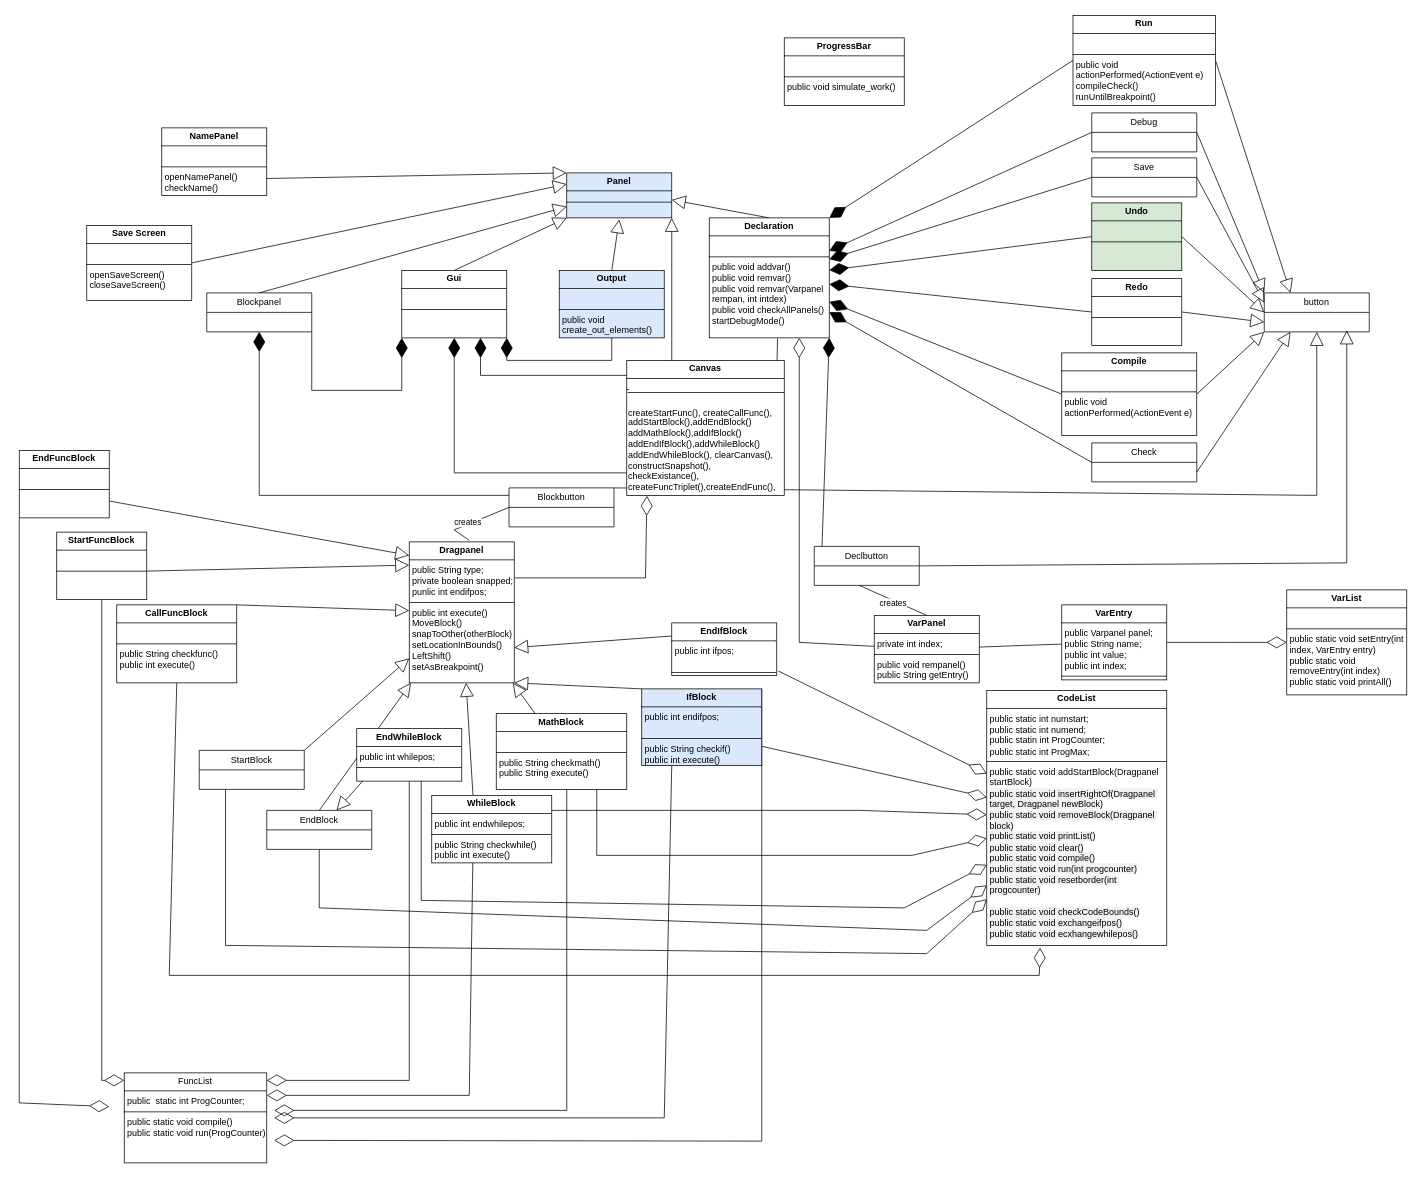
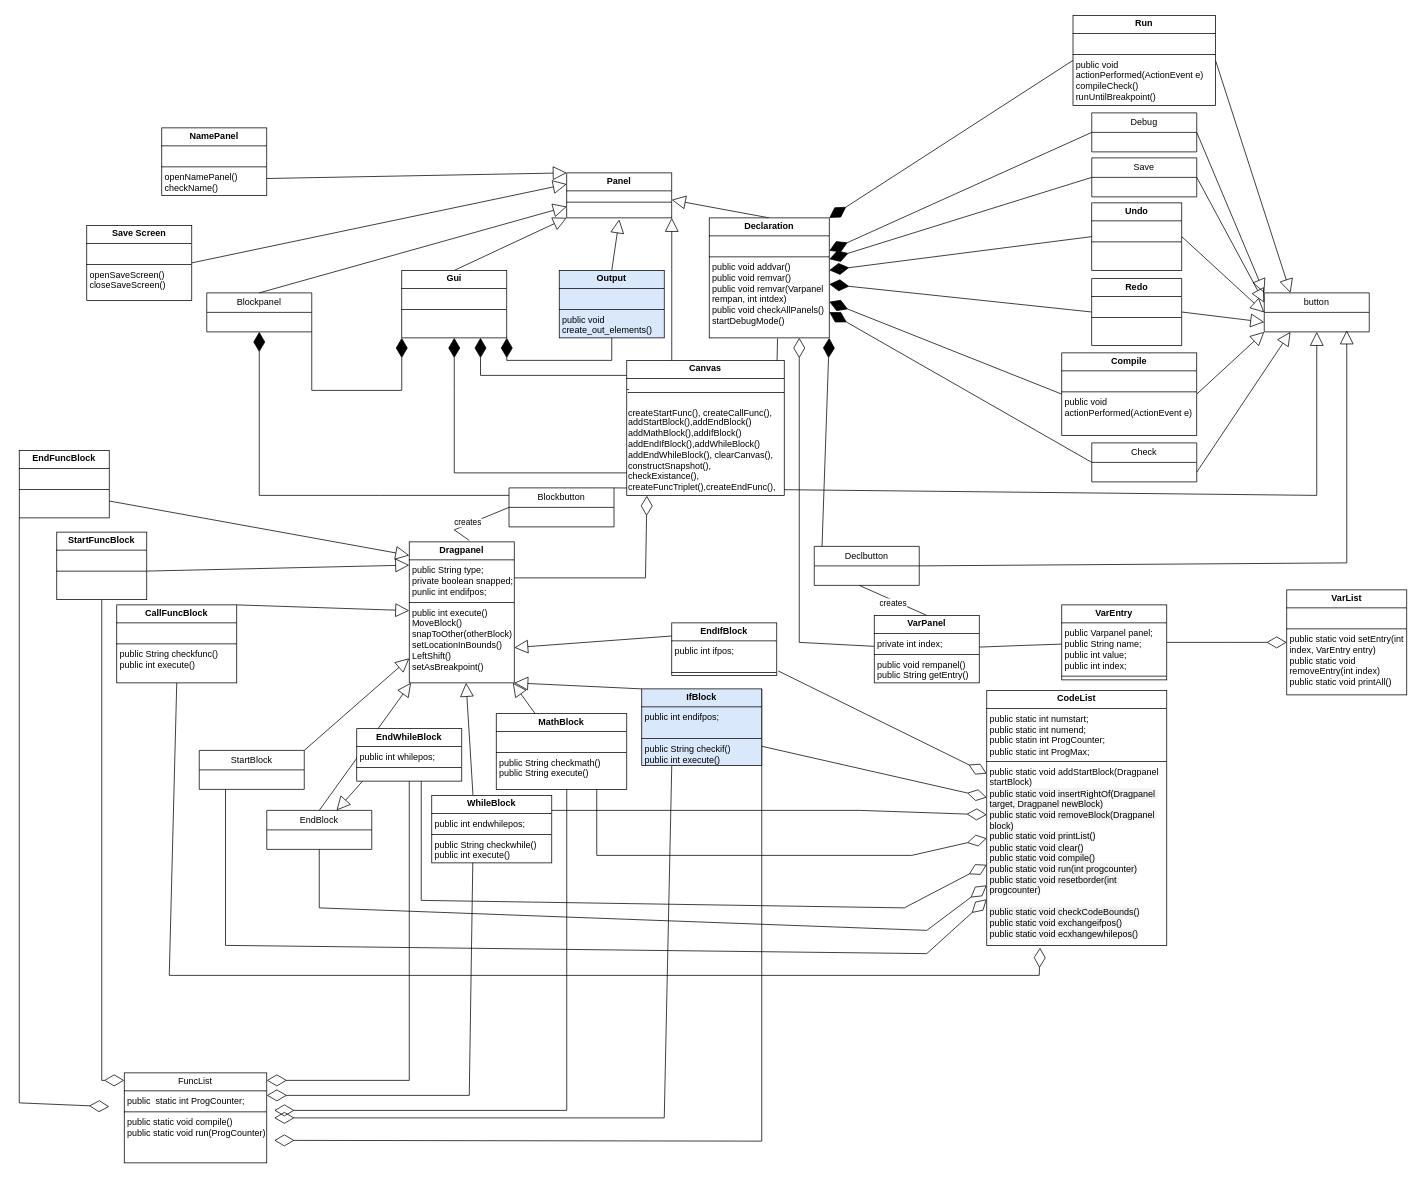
node "ProgressBar public void simulate_work()": removed
node "Panel": fillcolor #dae8fc -> #ffffff
node "Undo": fillcolor #d5e8d4 -> #ffffff
